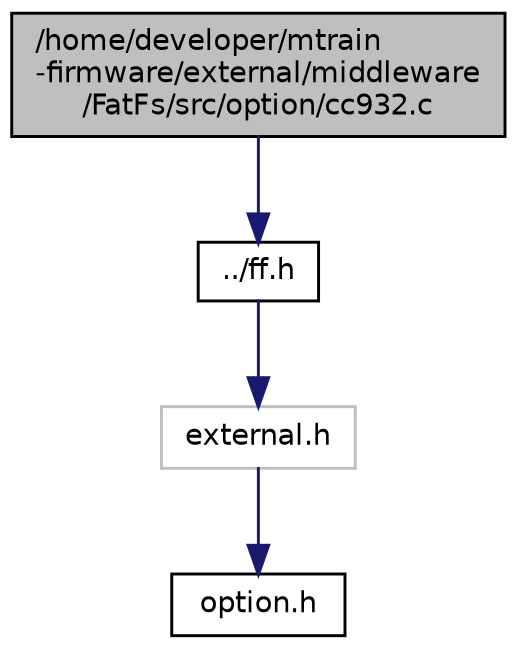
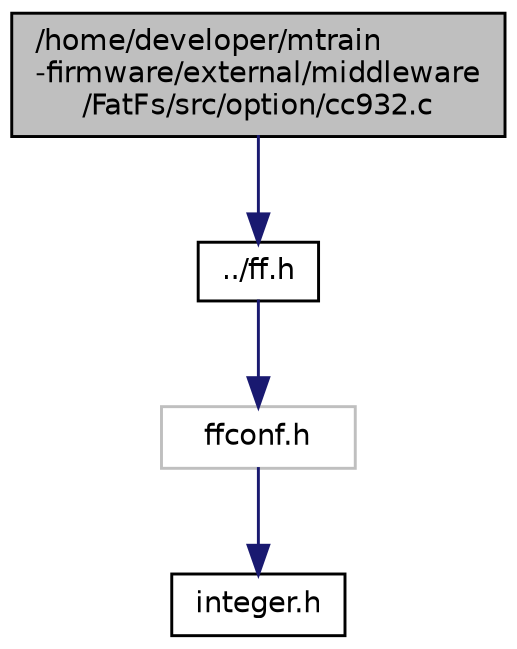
node "external.h": label "external.h" -> "ffconf.h"
node "option.h": label "option.h" -> "integer.h"
